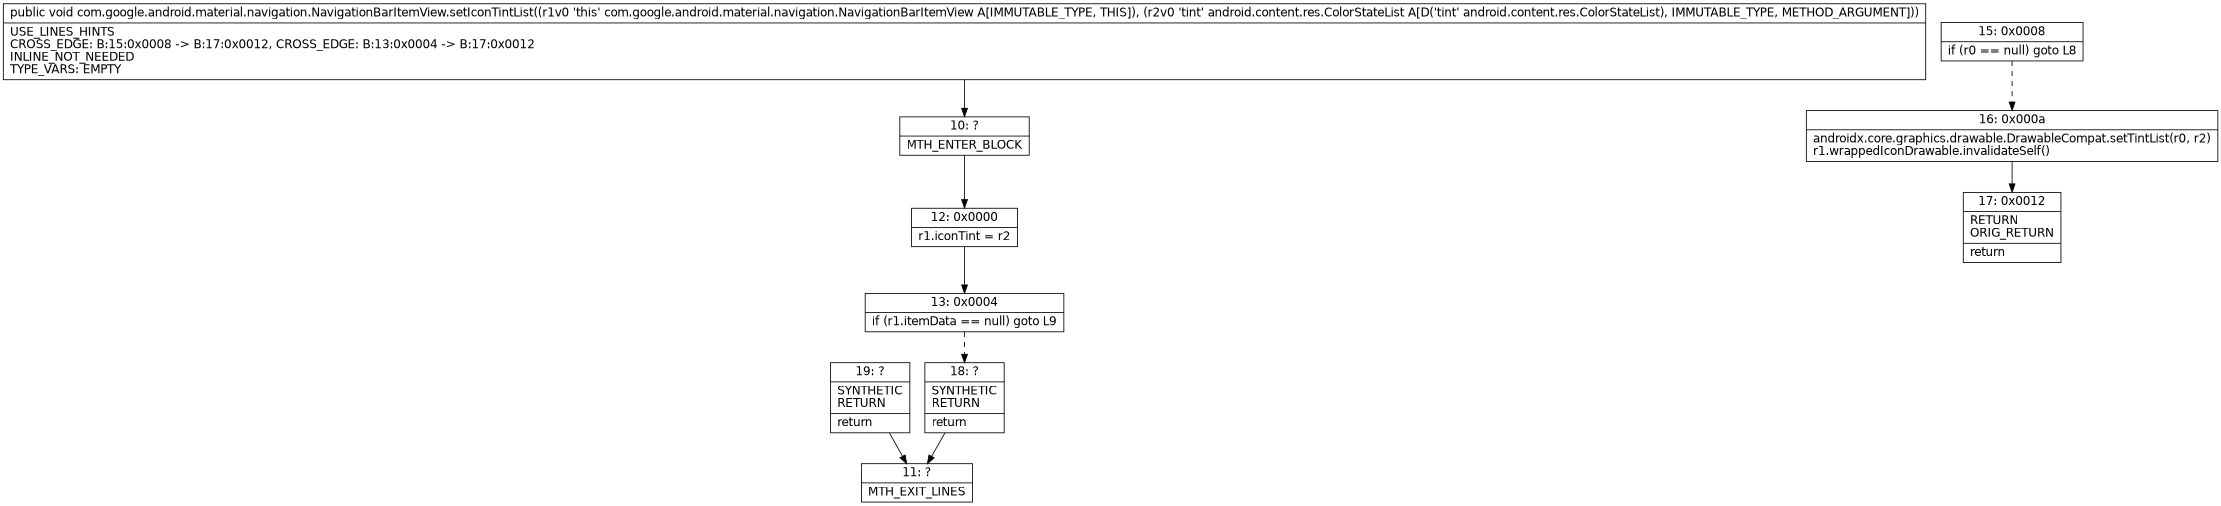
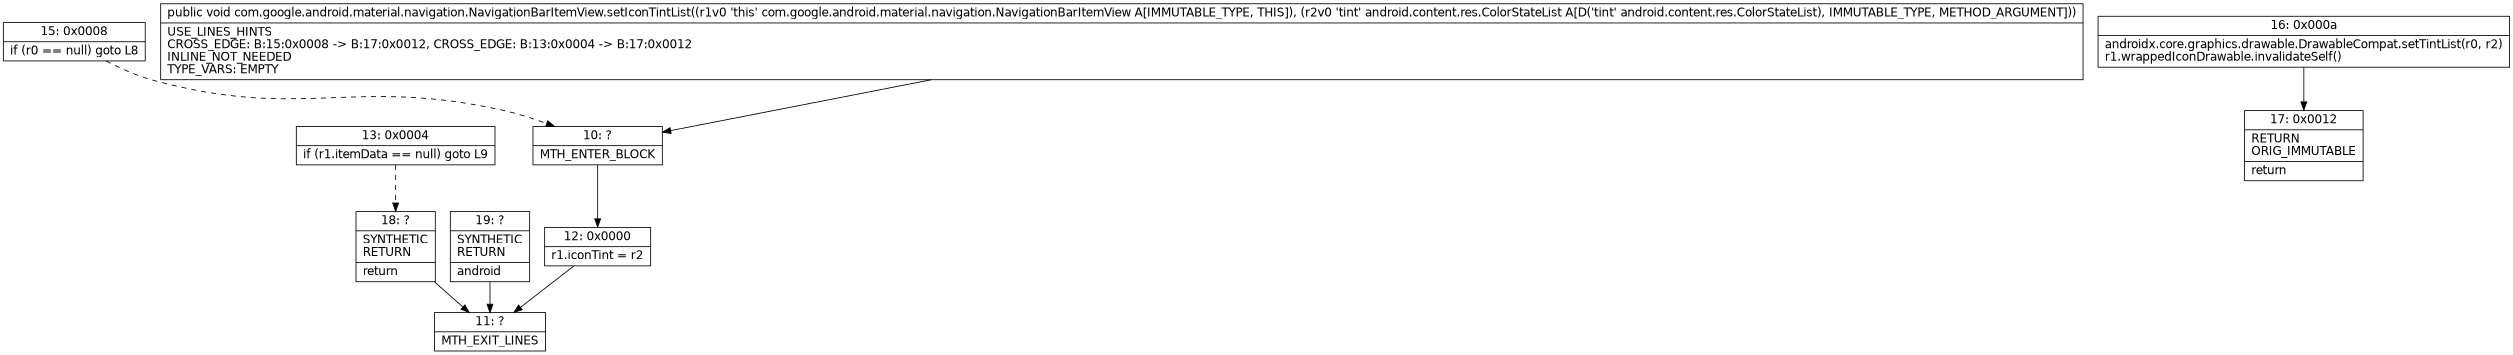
edge "15: 0x0008" -> "16: 0x000a": now "15: 0x0008" -> "10: ?"
node "17: 0x0012": text "ORIG_RETURN" -> "ORIG_IMMUTABLE"
edge "12: 0x0000" -> "13: 0x0004": now "12: 0x0000" -> "11: ?"
node "19: ?": text "return" -> "android"
